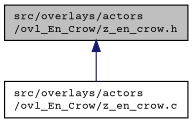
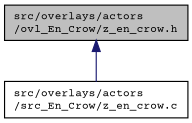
node "src/overlays/actors /ovl_En_Crow/z_en_crow.c": label "src/overlays/actors /ovl_En_Crow/z_en_crow.c" -> "src/overlays/actors /src_En_Crow/z_en_crow.c"
